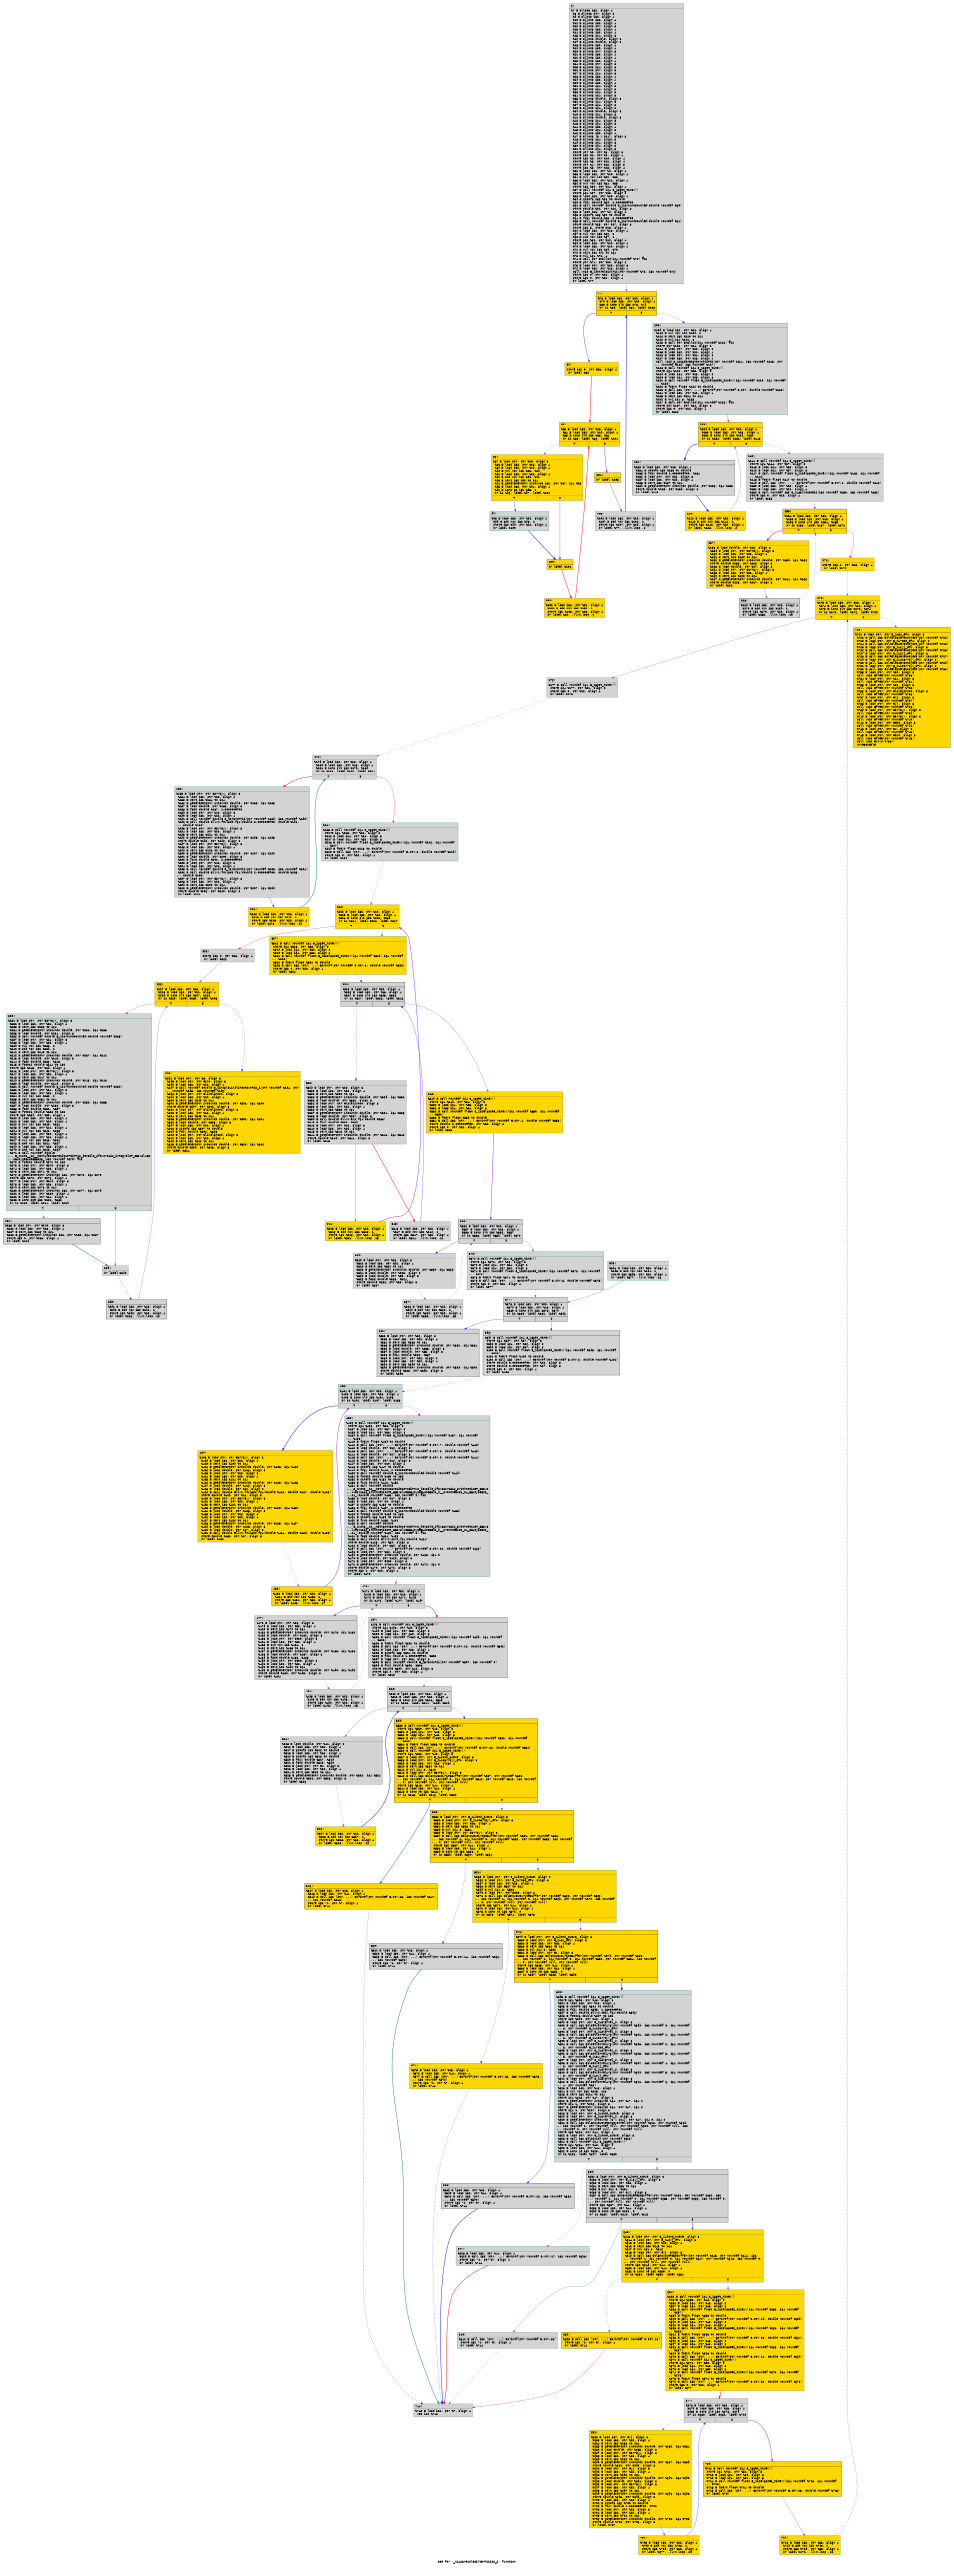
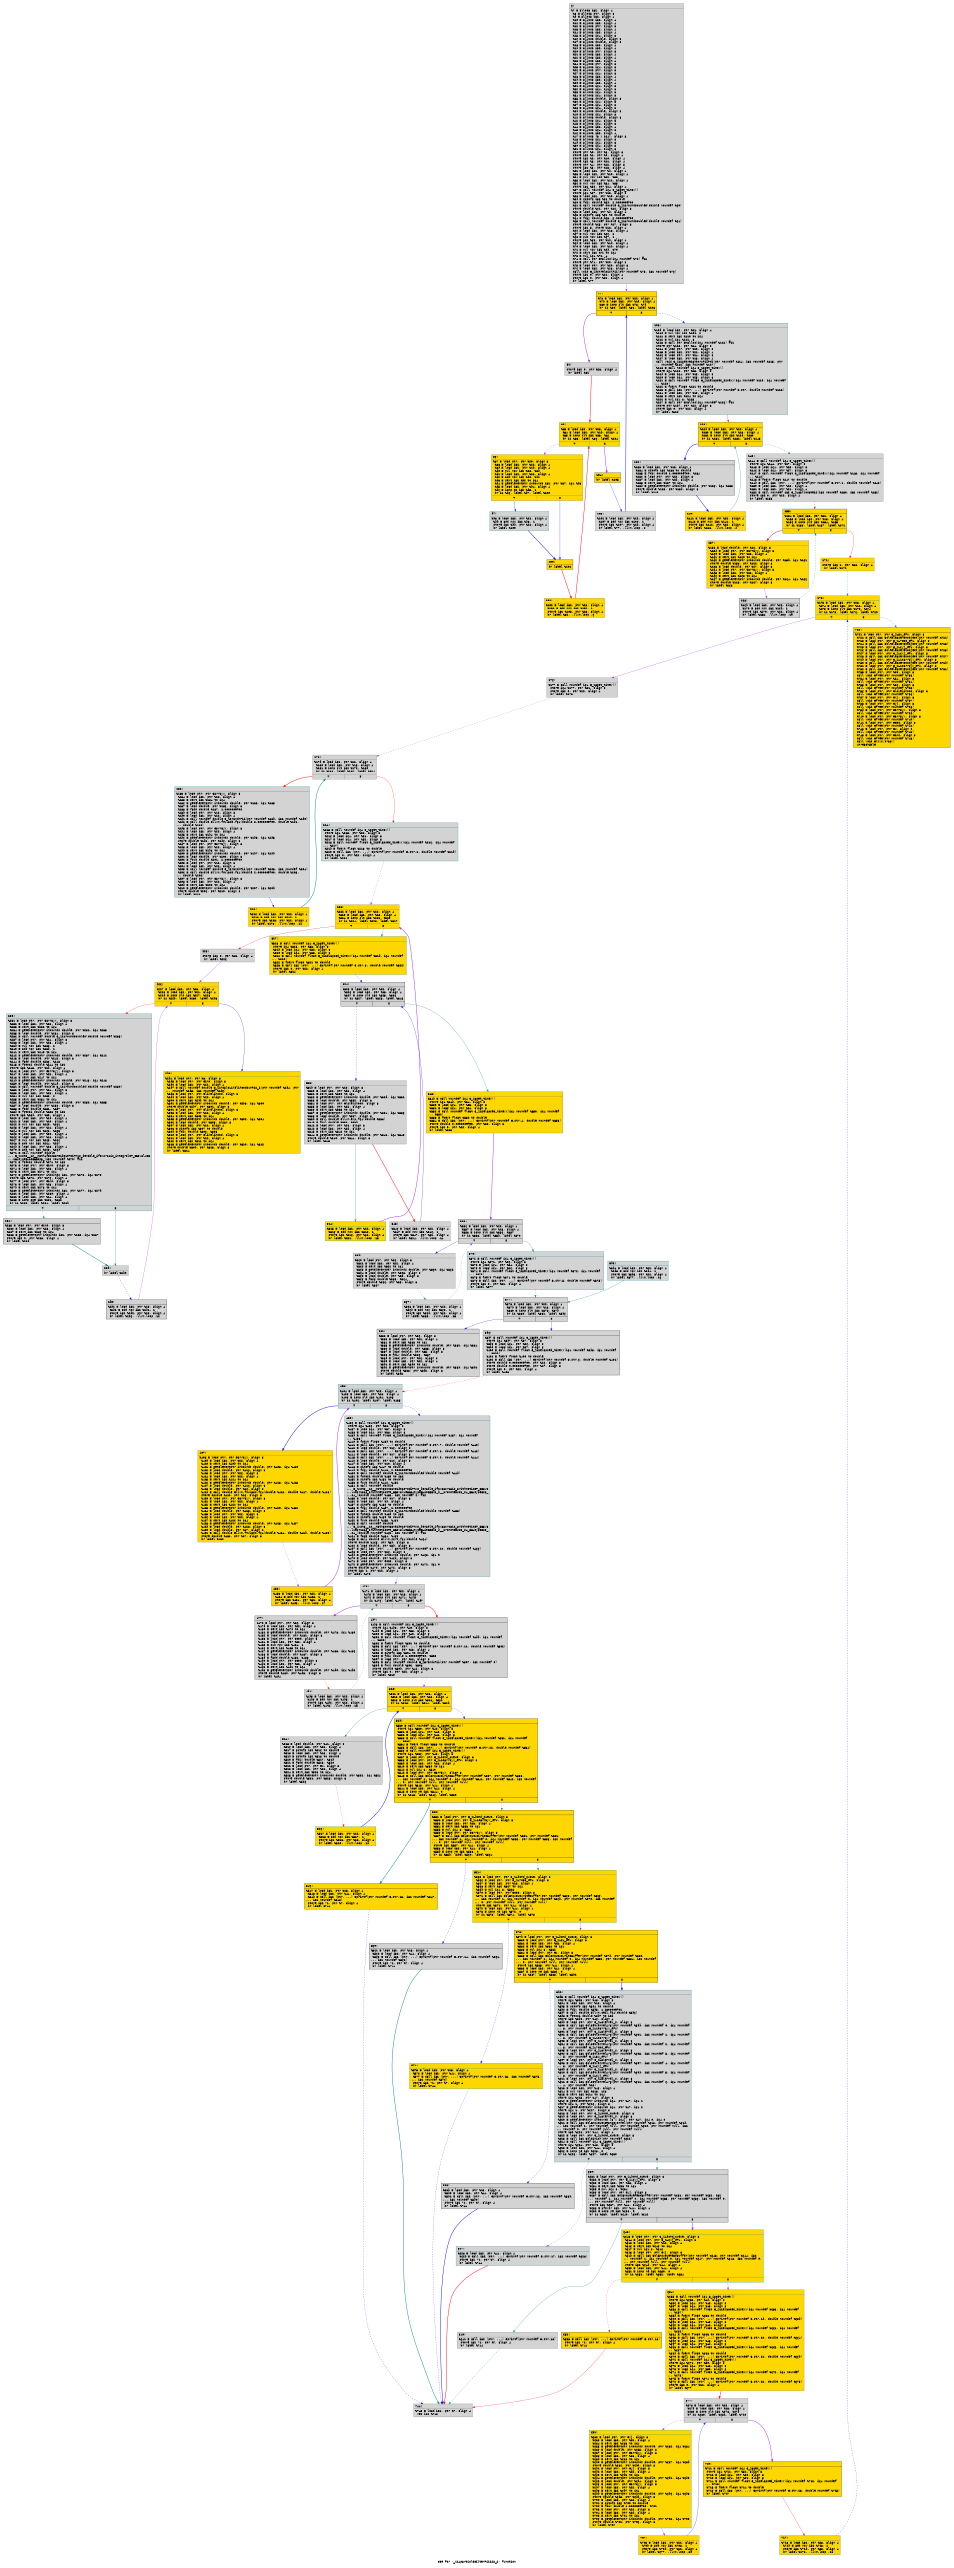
node "81:": fillcolor gold -> lightgrey
edge "226:" -> "293:": style dashed -> solid
node "510:": fillcolor lightgrey -> gold
edge "578:" -> "588:": style solid -> dashed
node "630:": text "%638 = load i32, ptr %44, align 4" -> "%638 = ifIXsr i32, ptr %44, align 4"
